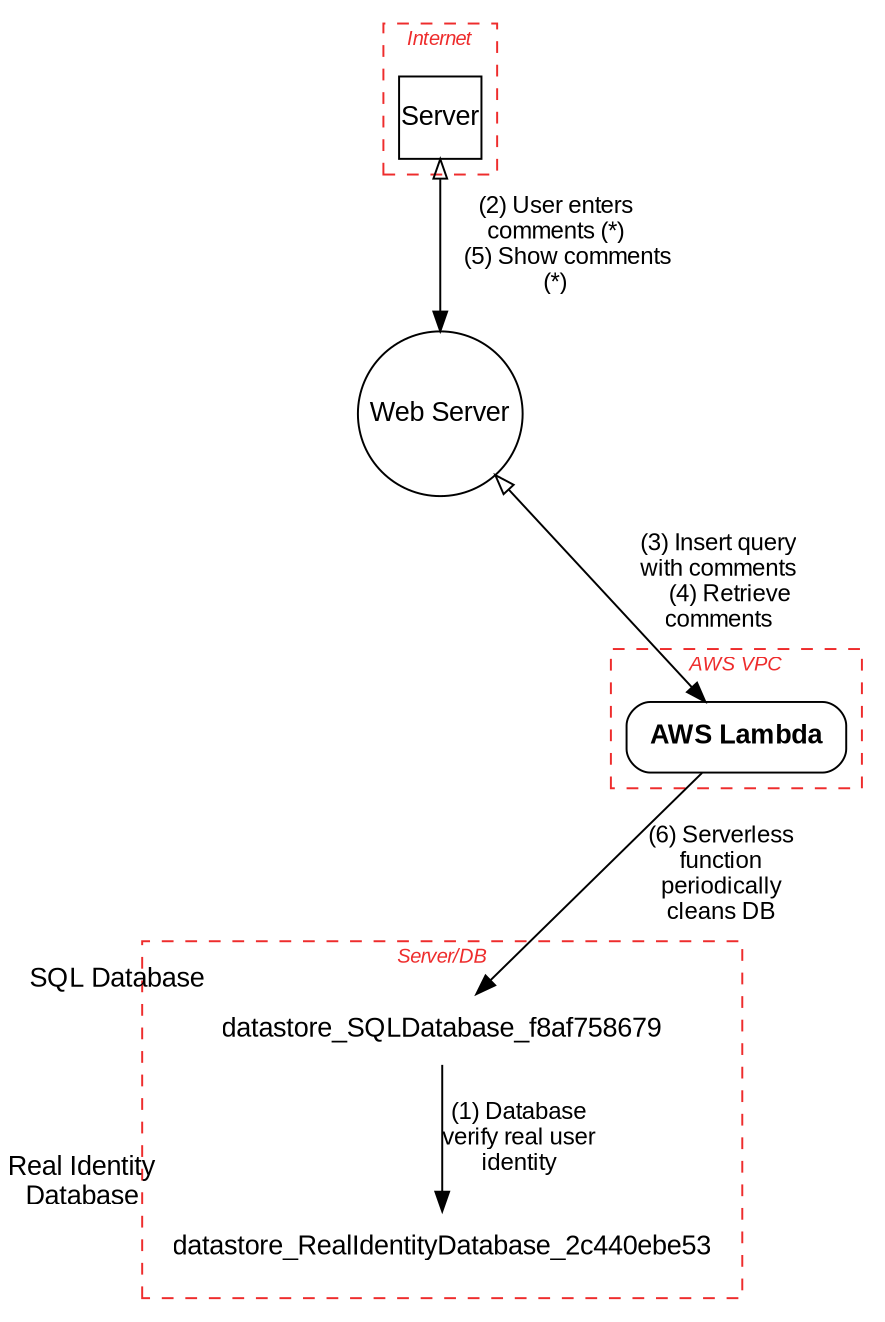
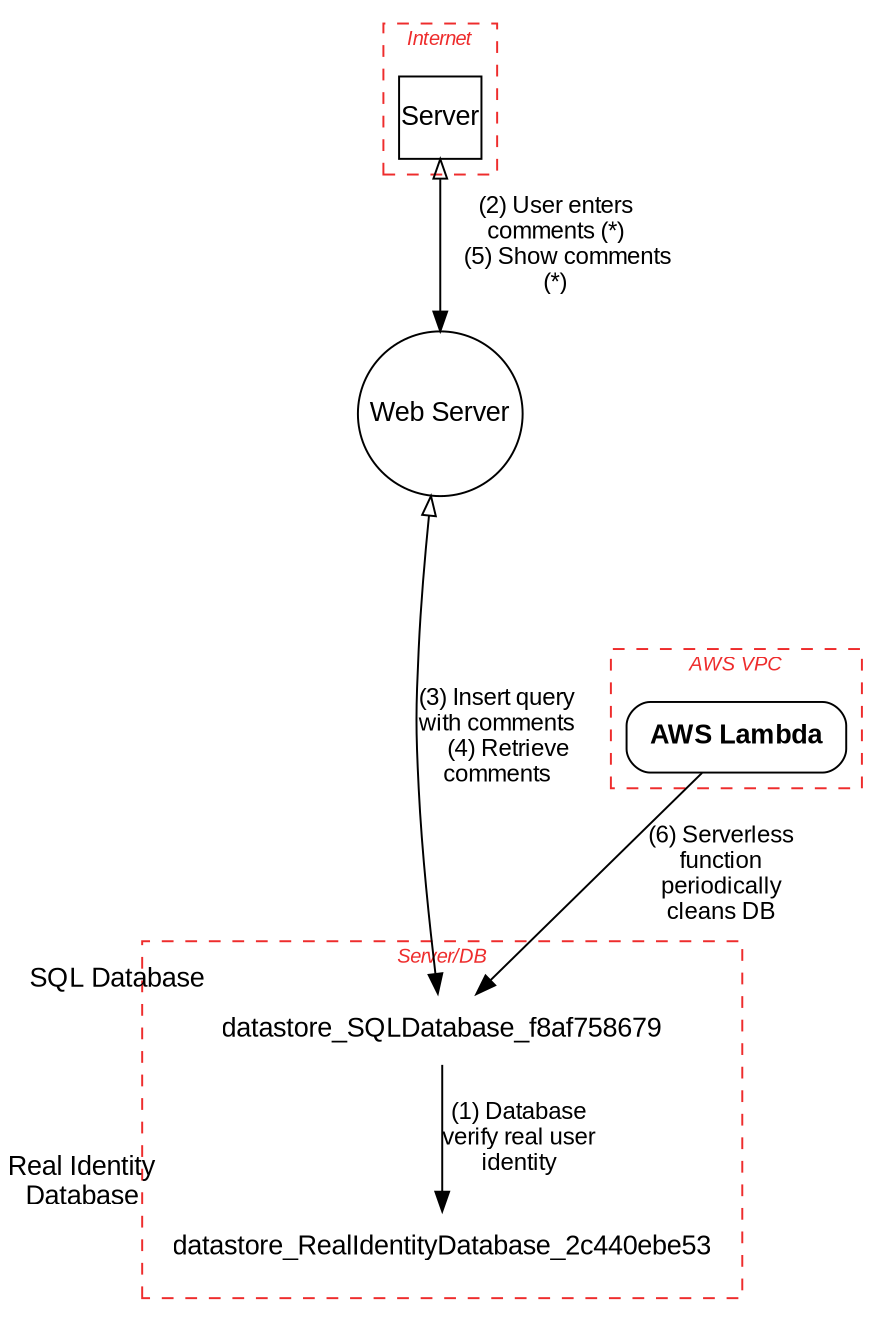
edge "Web Server" -- "AWS Lambda": now "Web Server" -- "datastore_SQLDatabase_f8af758679 SQL Database"
